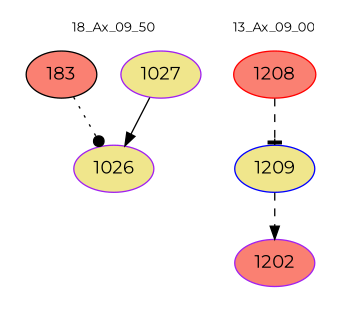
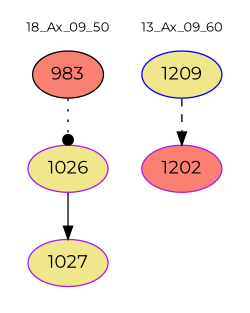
cluster "13_Ax_09_00": label "13_Ax_09_00" -> "13_Ax_09_60"
node "183": label "183" -> "983"
node "1208": removed
edge "1027" -> "1026": reversed
